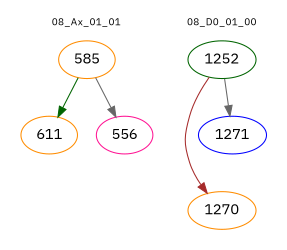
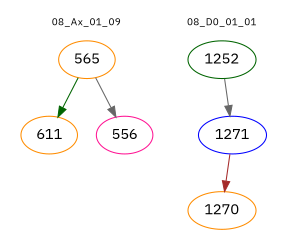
cluster "08_Ax_01_01": label "08_Ax_01_01" -> "08_Ax_01_09"
cluster "08_D0_01_00": label "08_D0_01_00" -> "08_D0_01_01"
node "585": label "585" -> "565"
edge "1252" -> "1270": now "1271" -> "1270"
